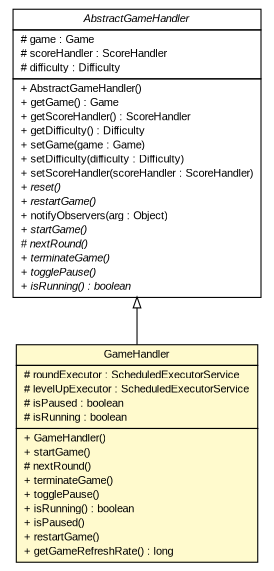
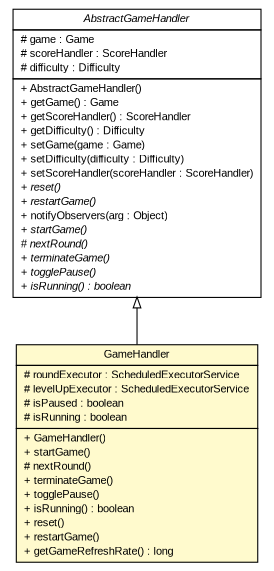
node "GameHandler": text "+ isPaused()" -> "+ reset()"
